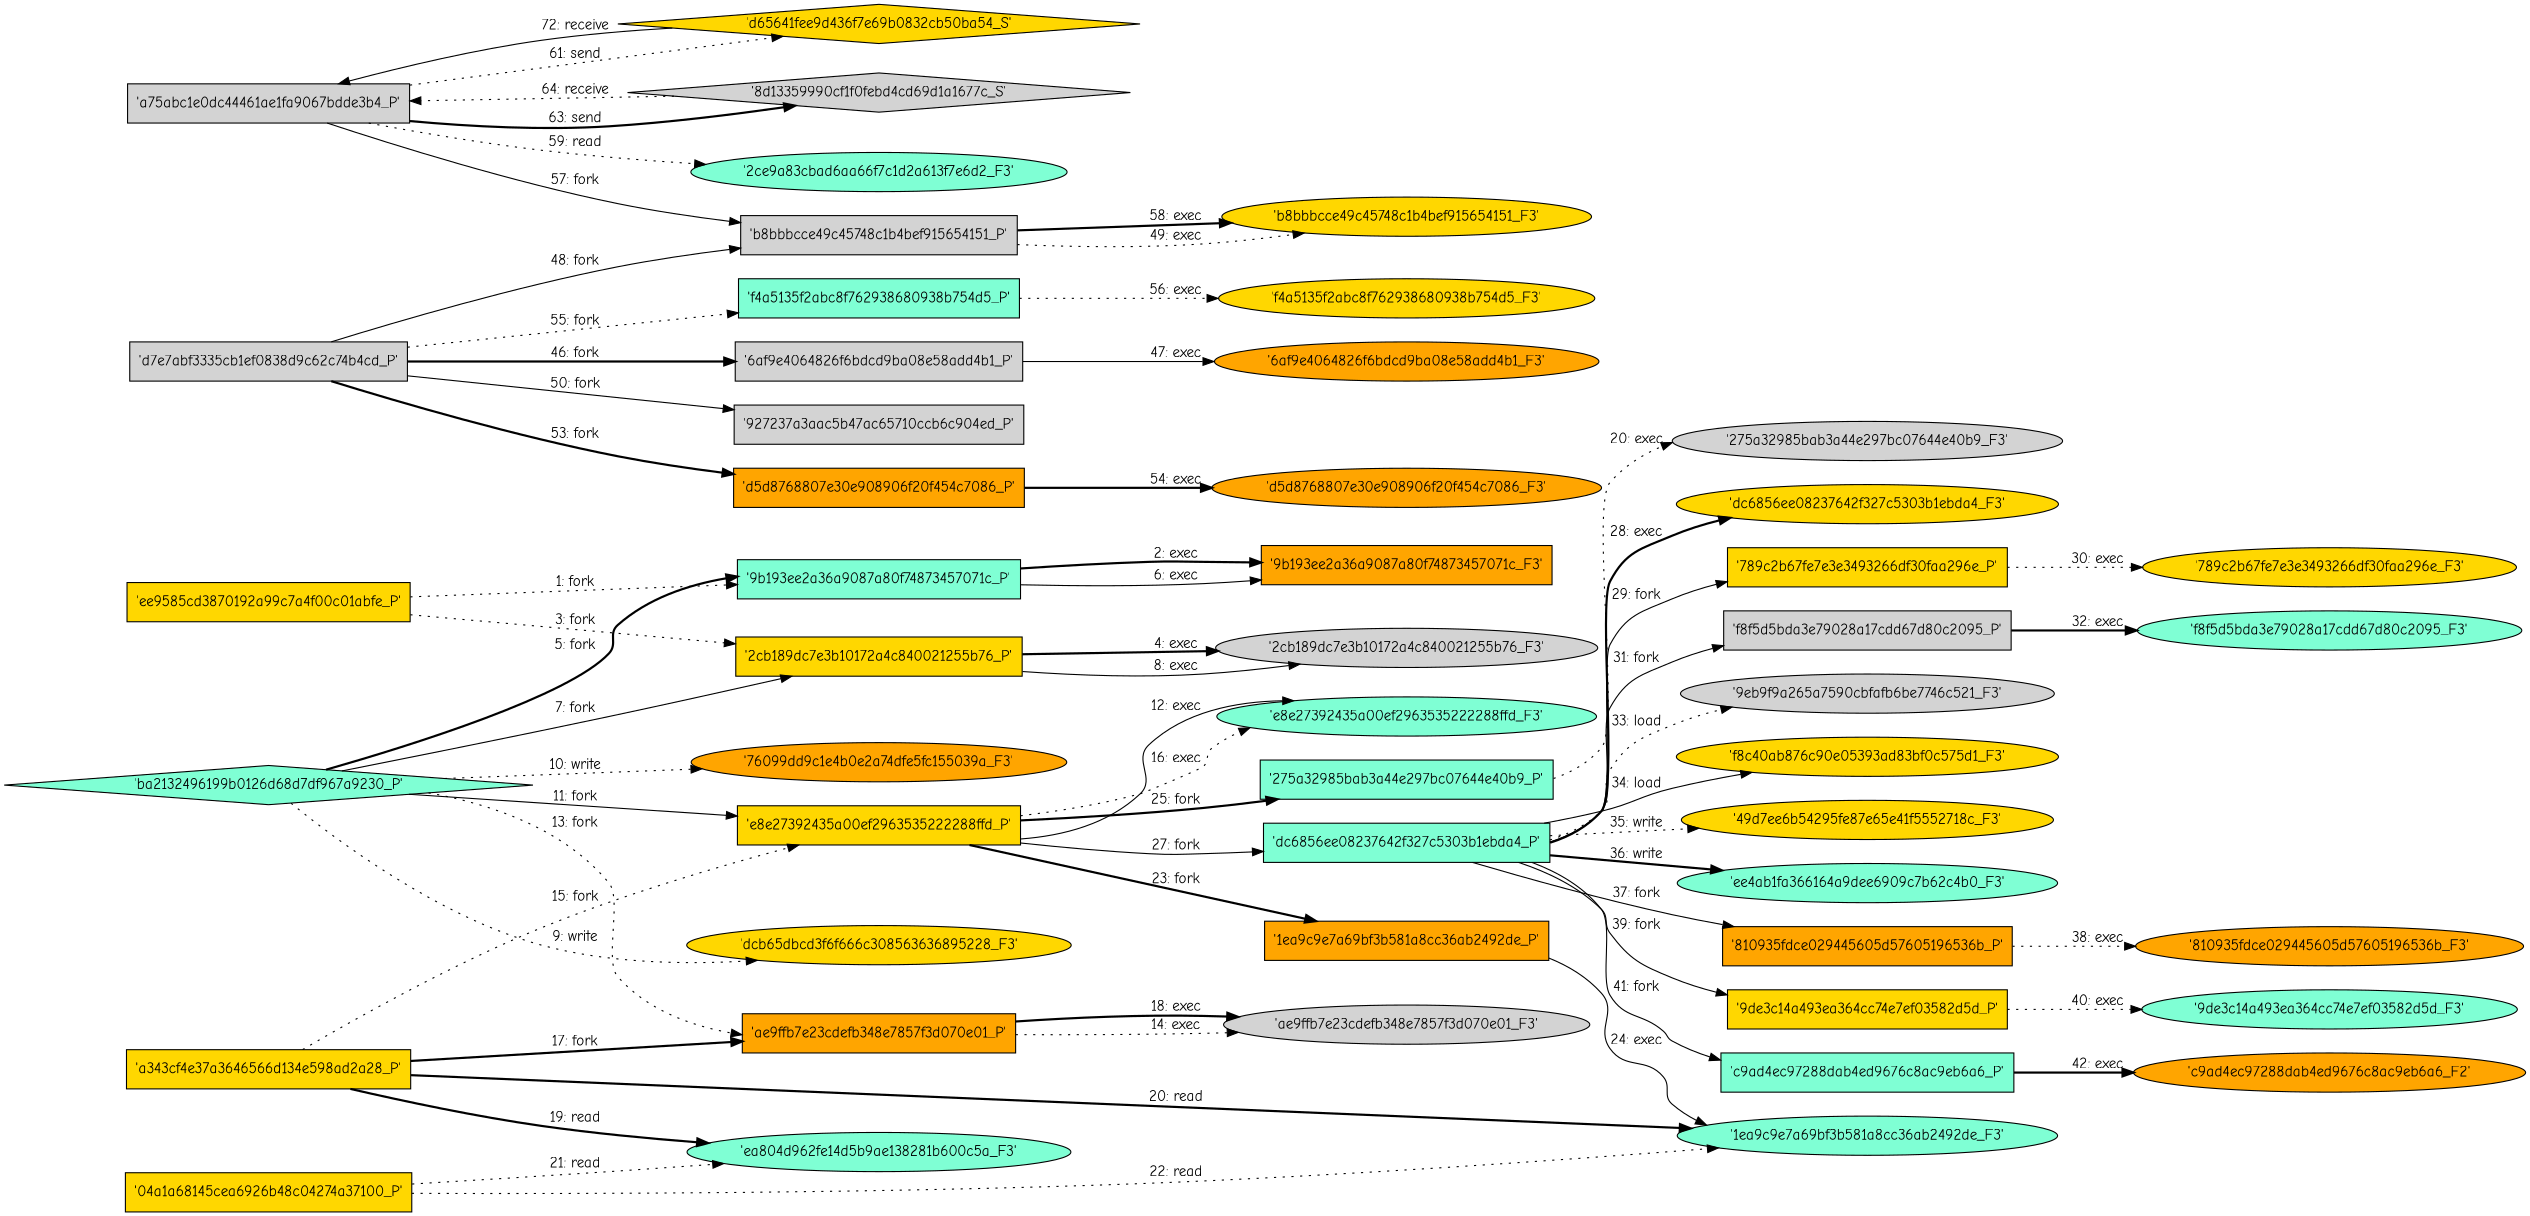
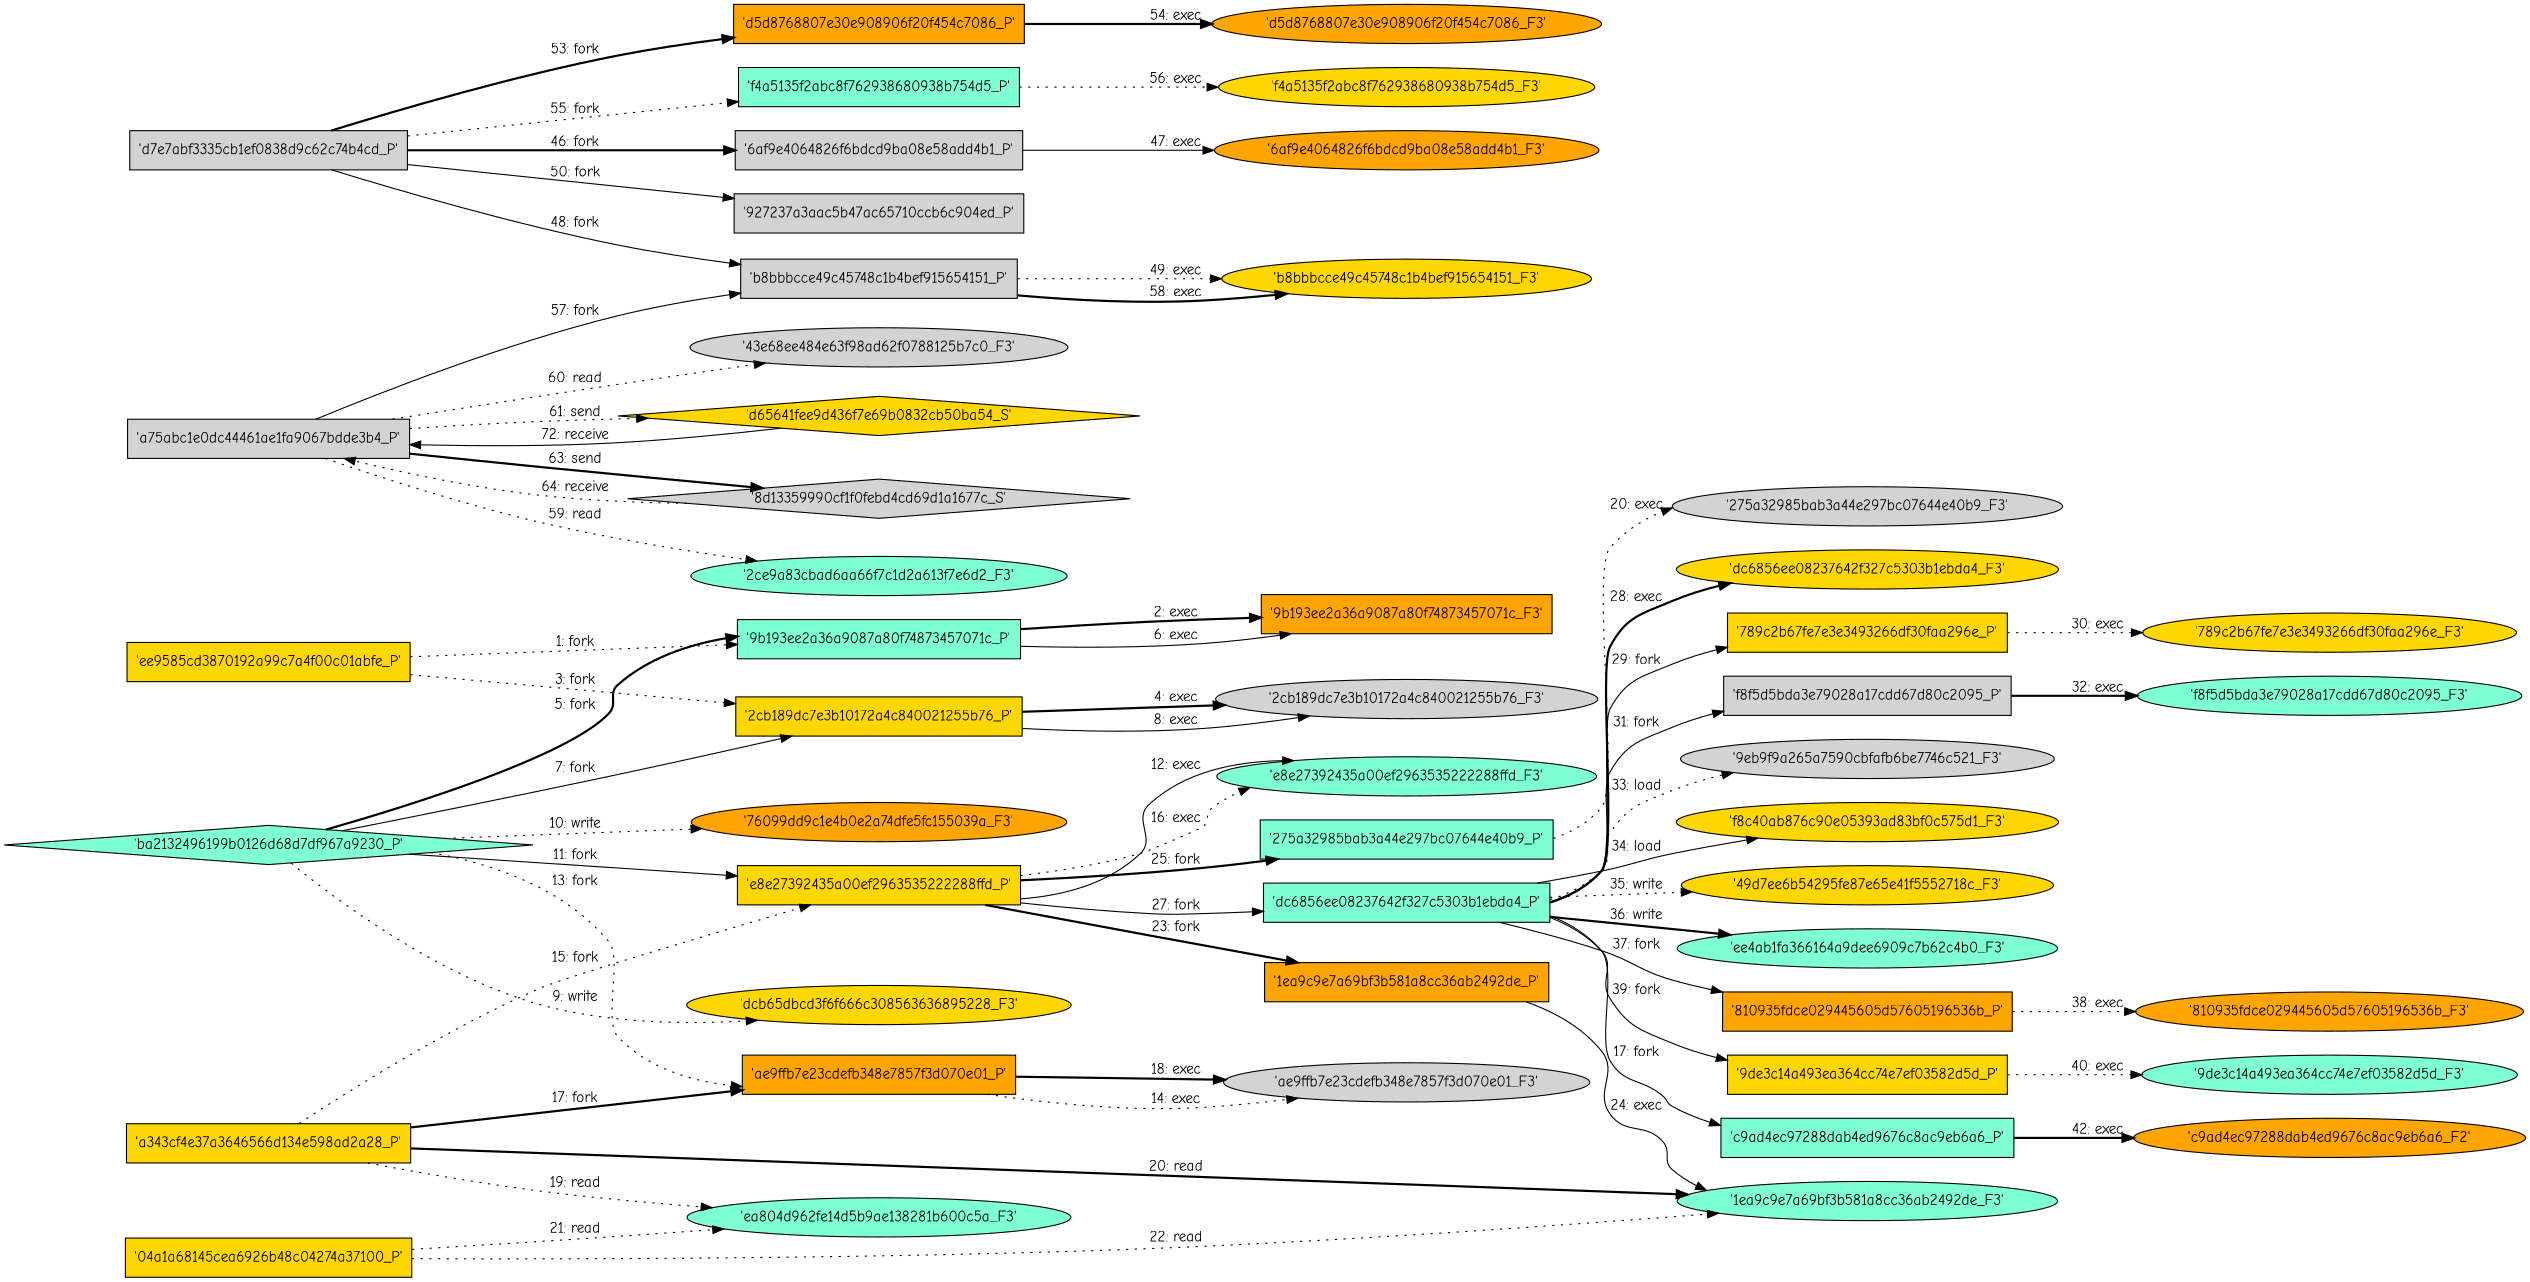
node "'43e68ee484e63f98ad62f0788125b7c0_F3'": added
edge "'dc6856ee08237642f327c5303b1ebda4_P'" -> "'c9ad4ec97288dab4ed9676c8ac9eb6a6_P'": label "41: fork" -> "17: fork"
edge "'a343cf4e37a3646566d134e598ad2a28_P'" -> "'ea804d962fe14d5b9ae138281b600c5a_F3'": style bold -> dotted
